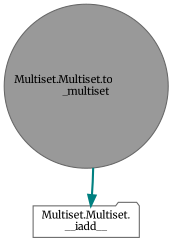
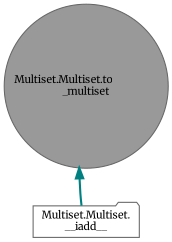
edge "Multiset.Multiset.to _multiset" -> "Multiset.Multiset. __iadd__": reversed
